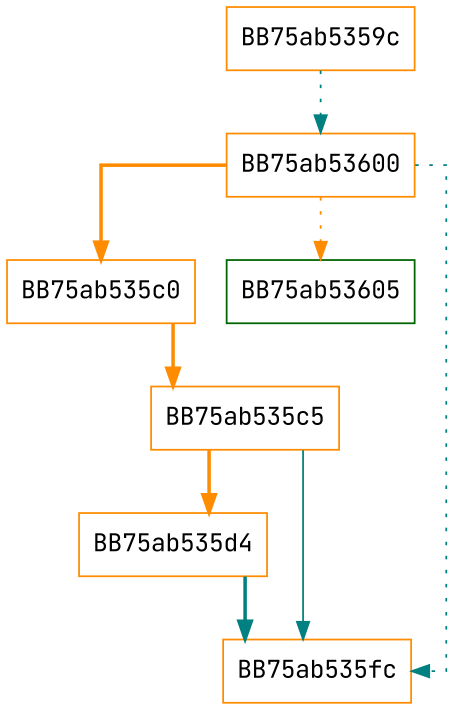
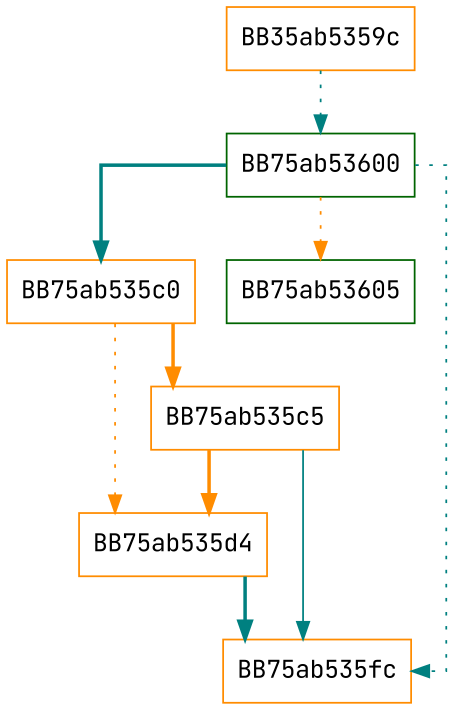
node "BB75ab5359c": label "BB75ab5359c" -> "BB35ab5359c"
edge "BB75ab53600" -> "BB75ab535c0": color darkorange -> teal
node "BB75ab53600": color darkorange -> darkgreen
edge "BB75ab535c0" -> "BB75ab535d4": added
